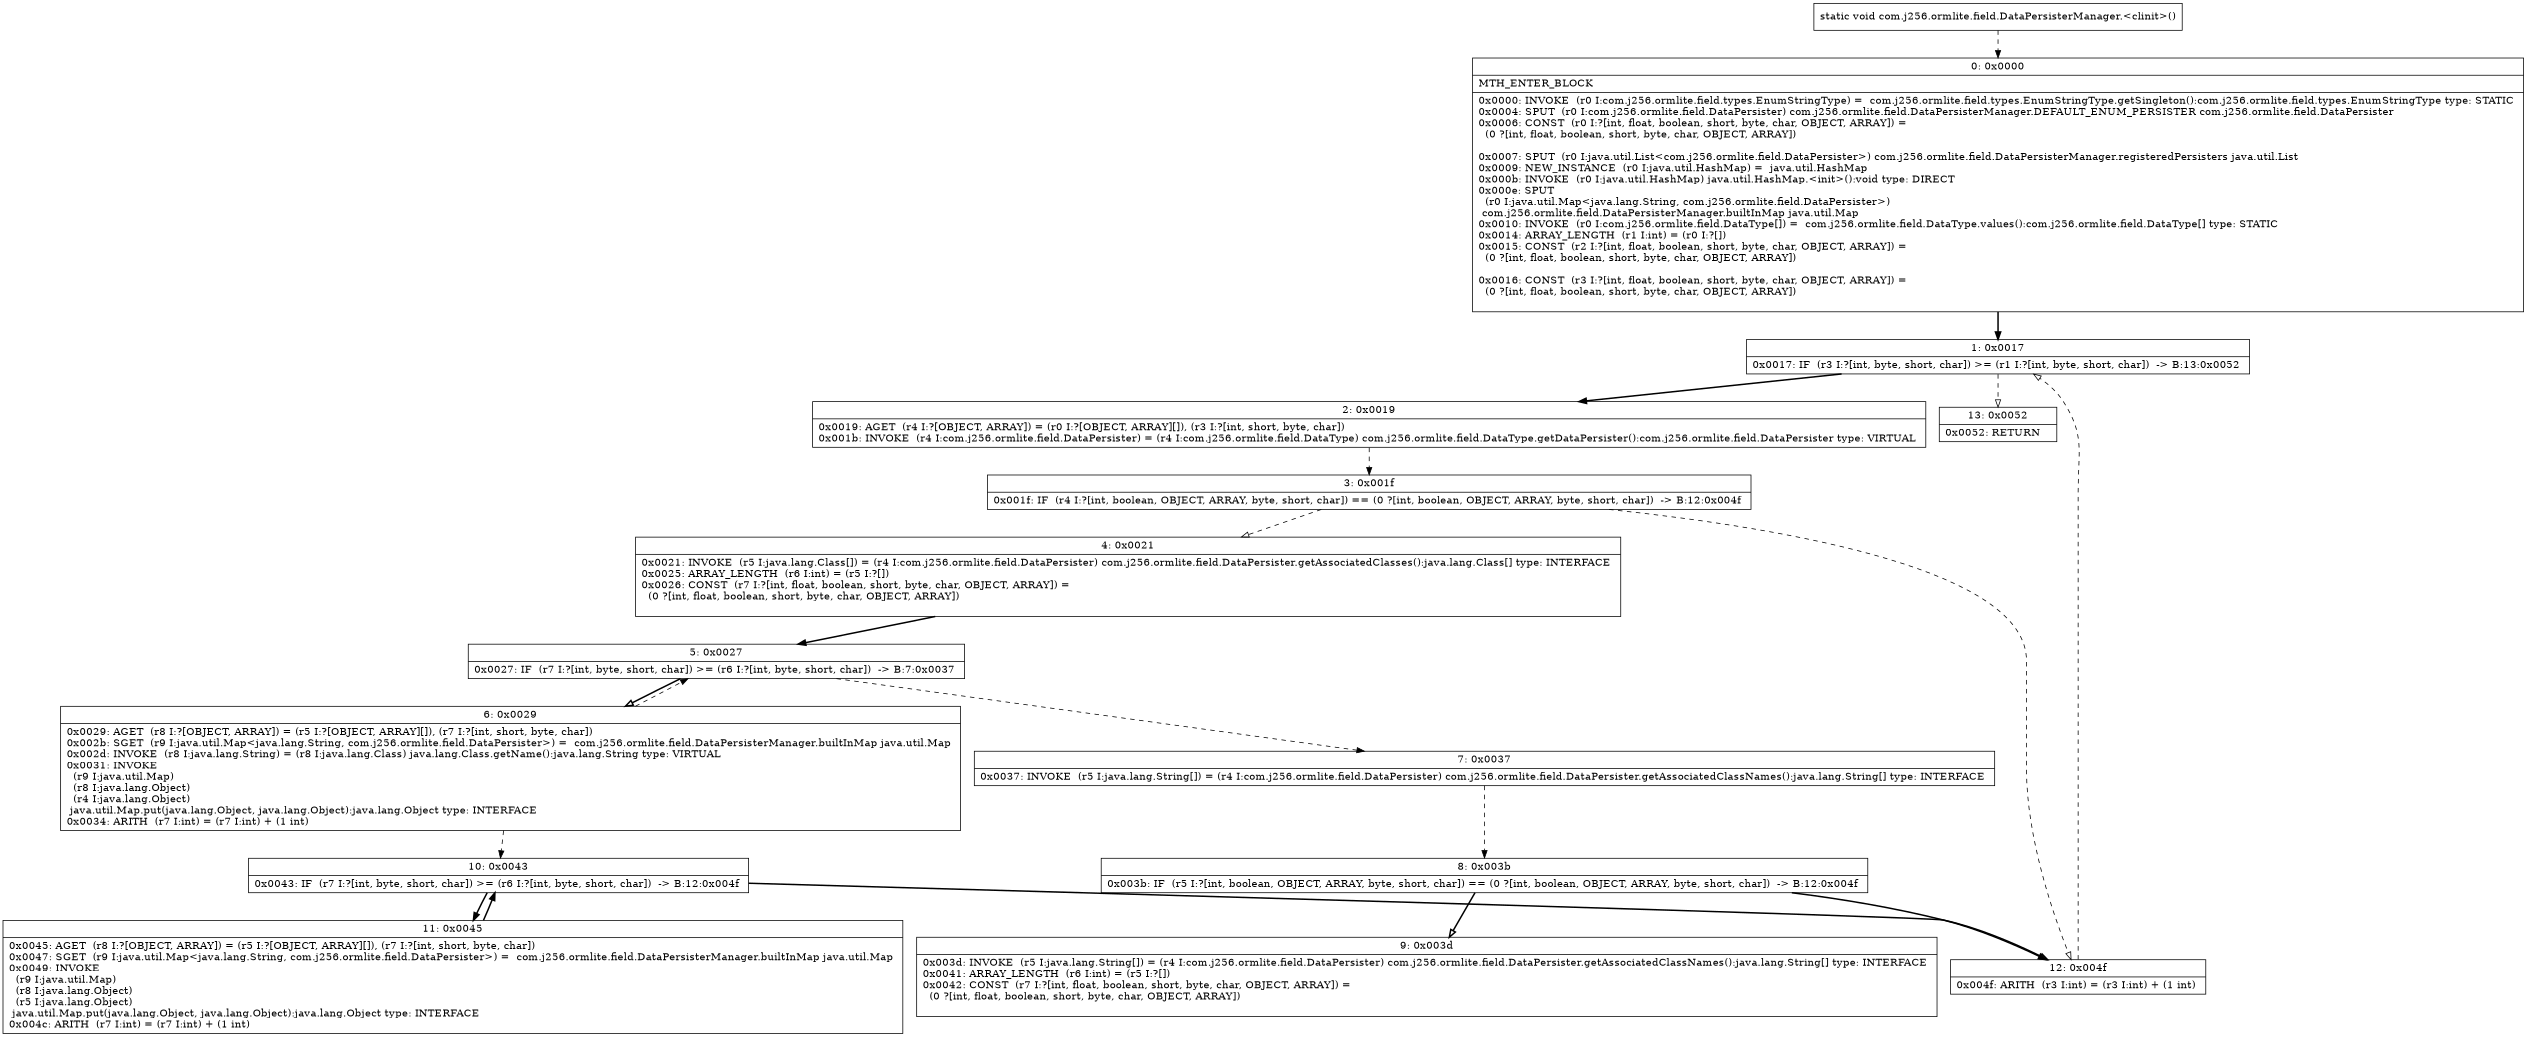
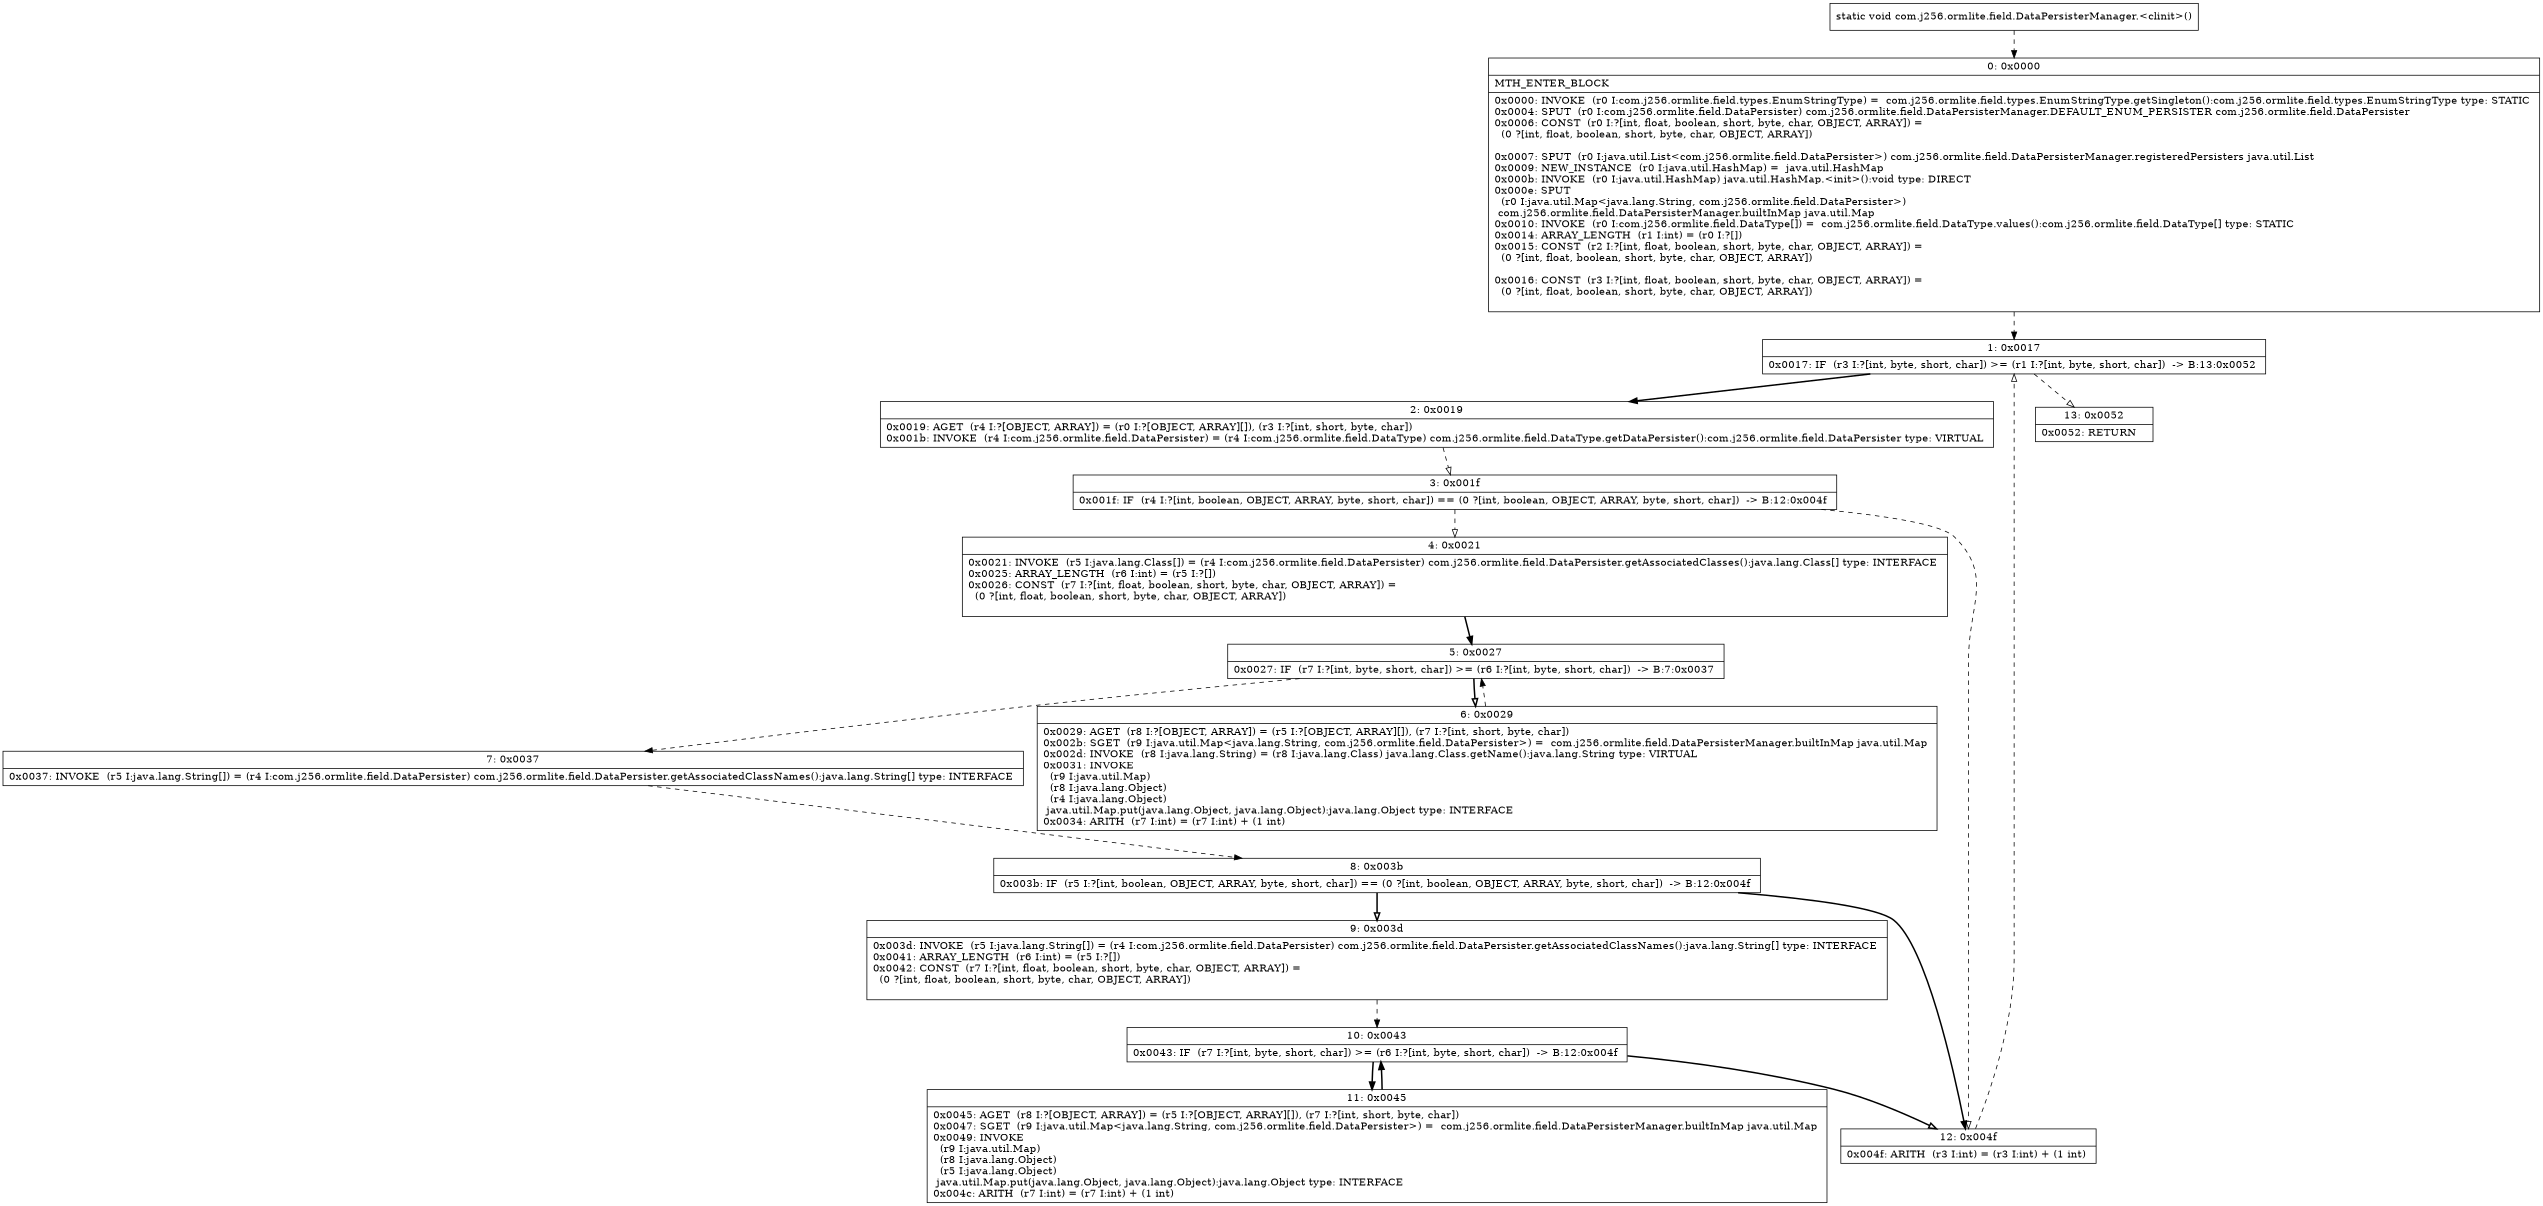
edge "0: 0x0000" -> "1: 0x0017": style bold -> dashed
edge "2: 0x0019" -> "3: 0x001f": arrowhead normal -> onormal
edge "6: 0x0029" -> "10: 0x0043": now "9: 0x003d" -> "10: 0x0043"
